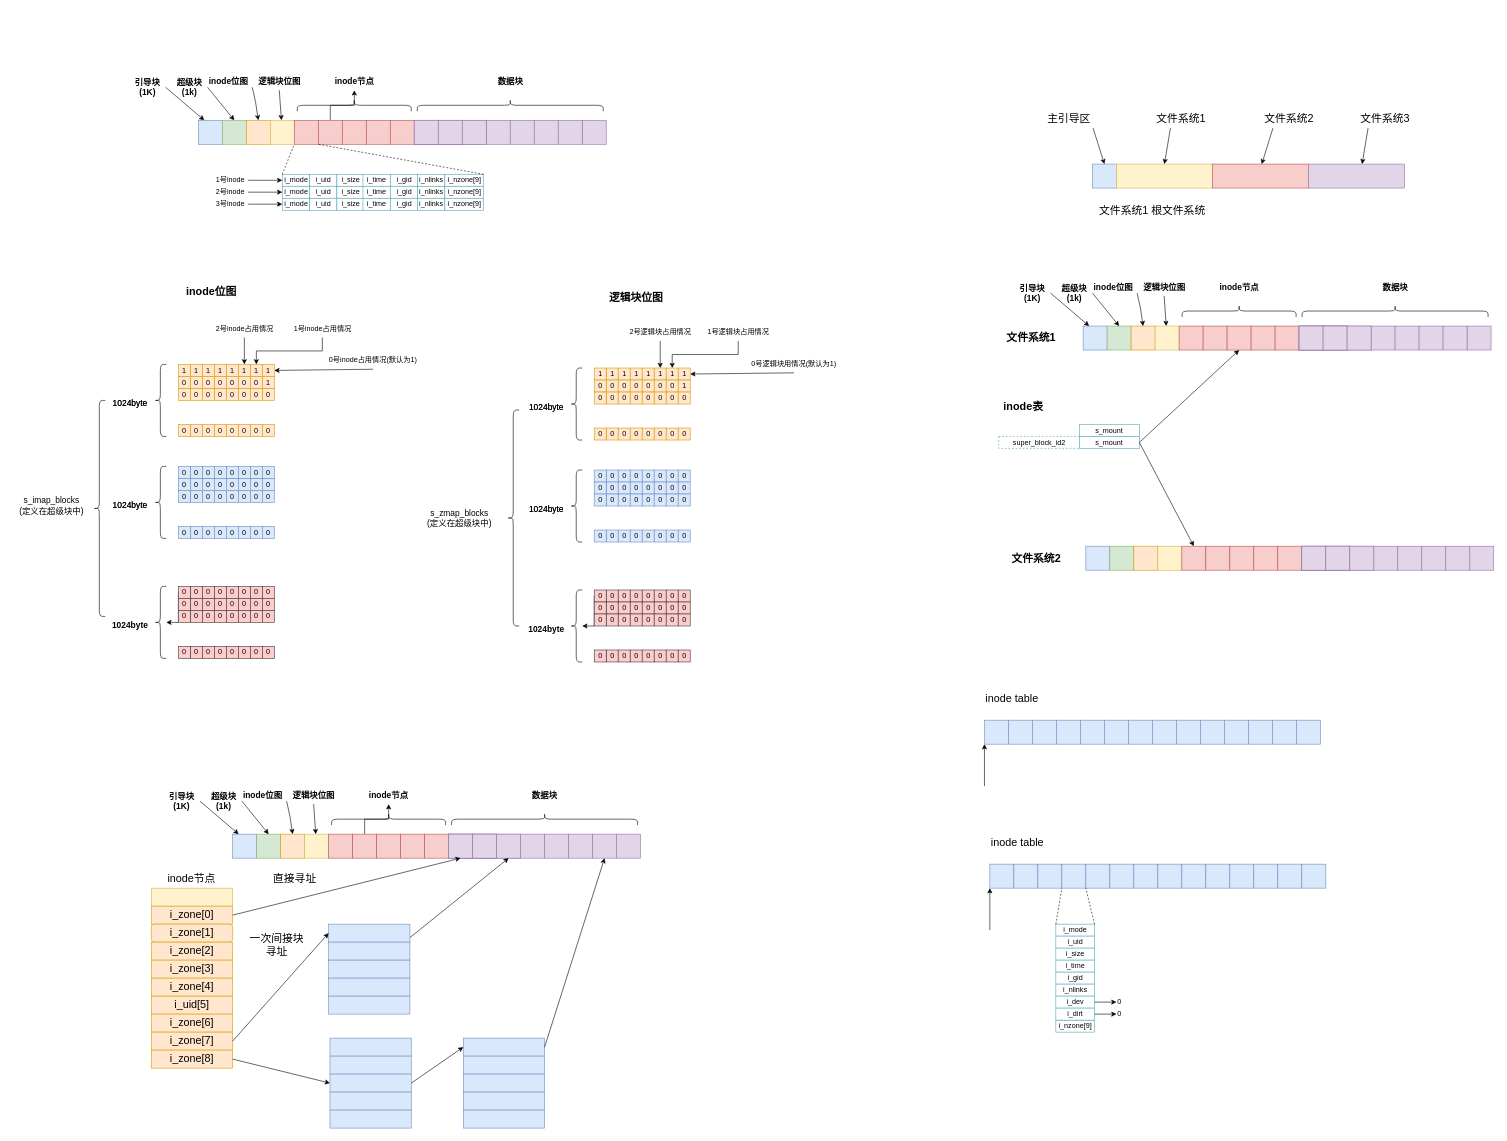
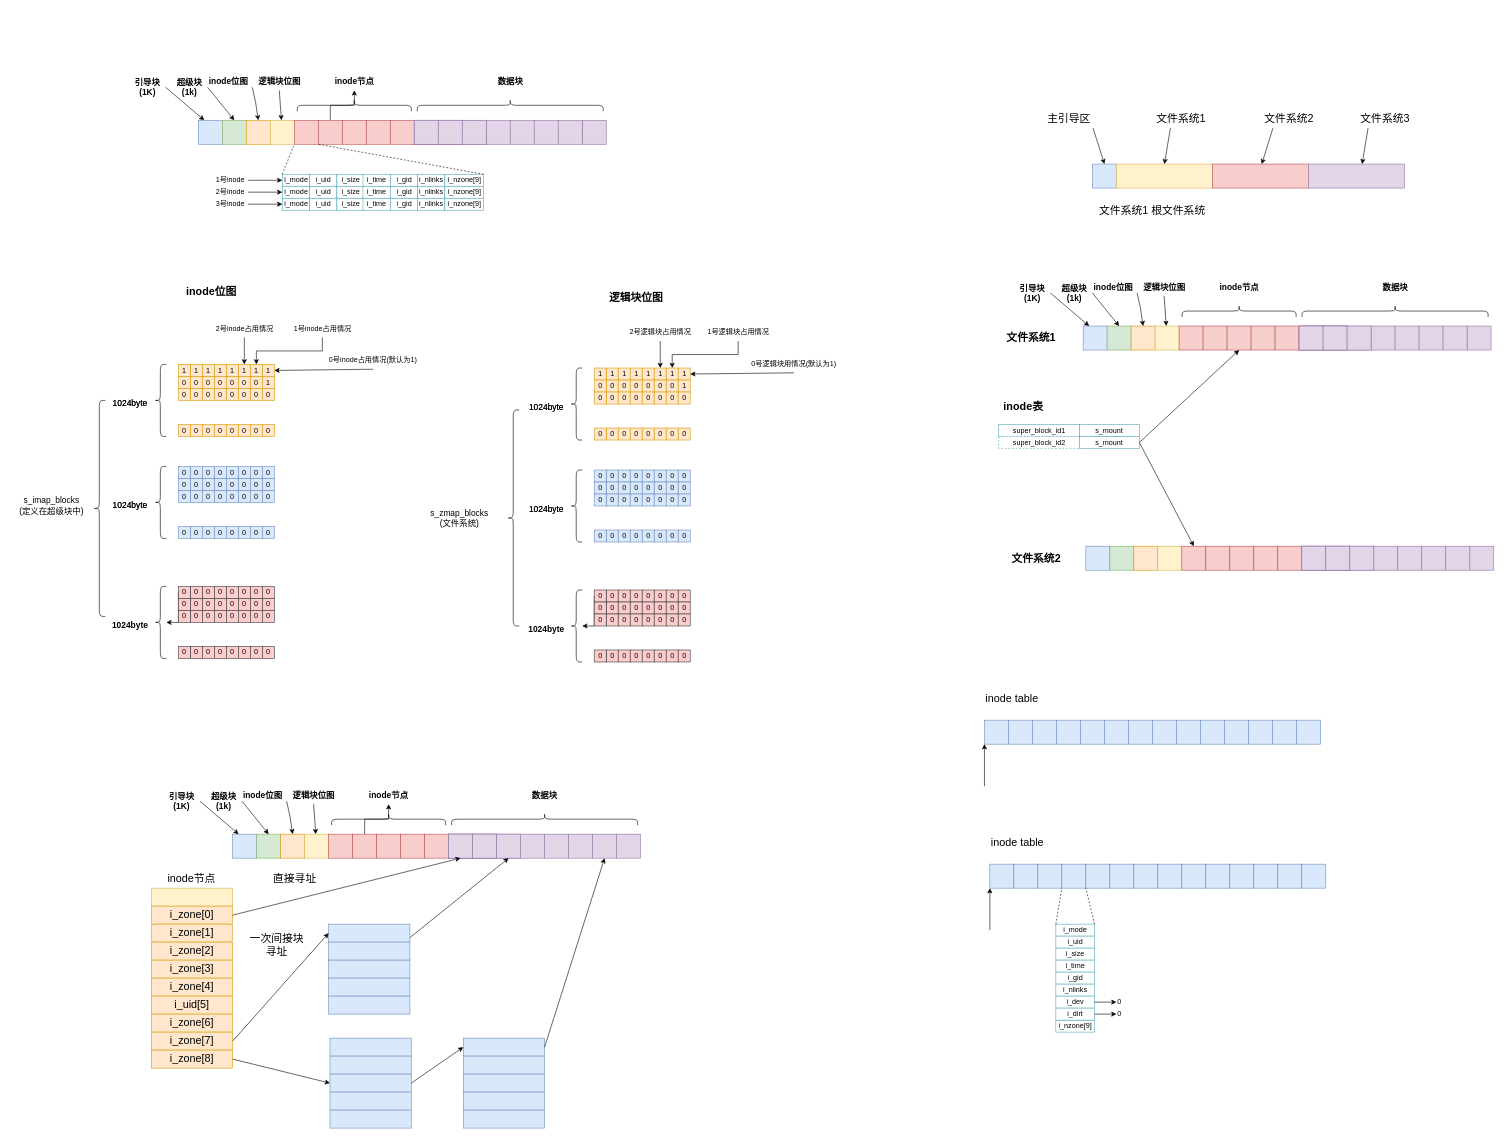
node "super_block_id1": added
node "s_zmap_blocks (定义在超级块中)": label "s_zmap_blocks (定义在超级块中)" -> "s_zmap_blocks (文件系统)"
